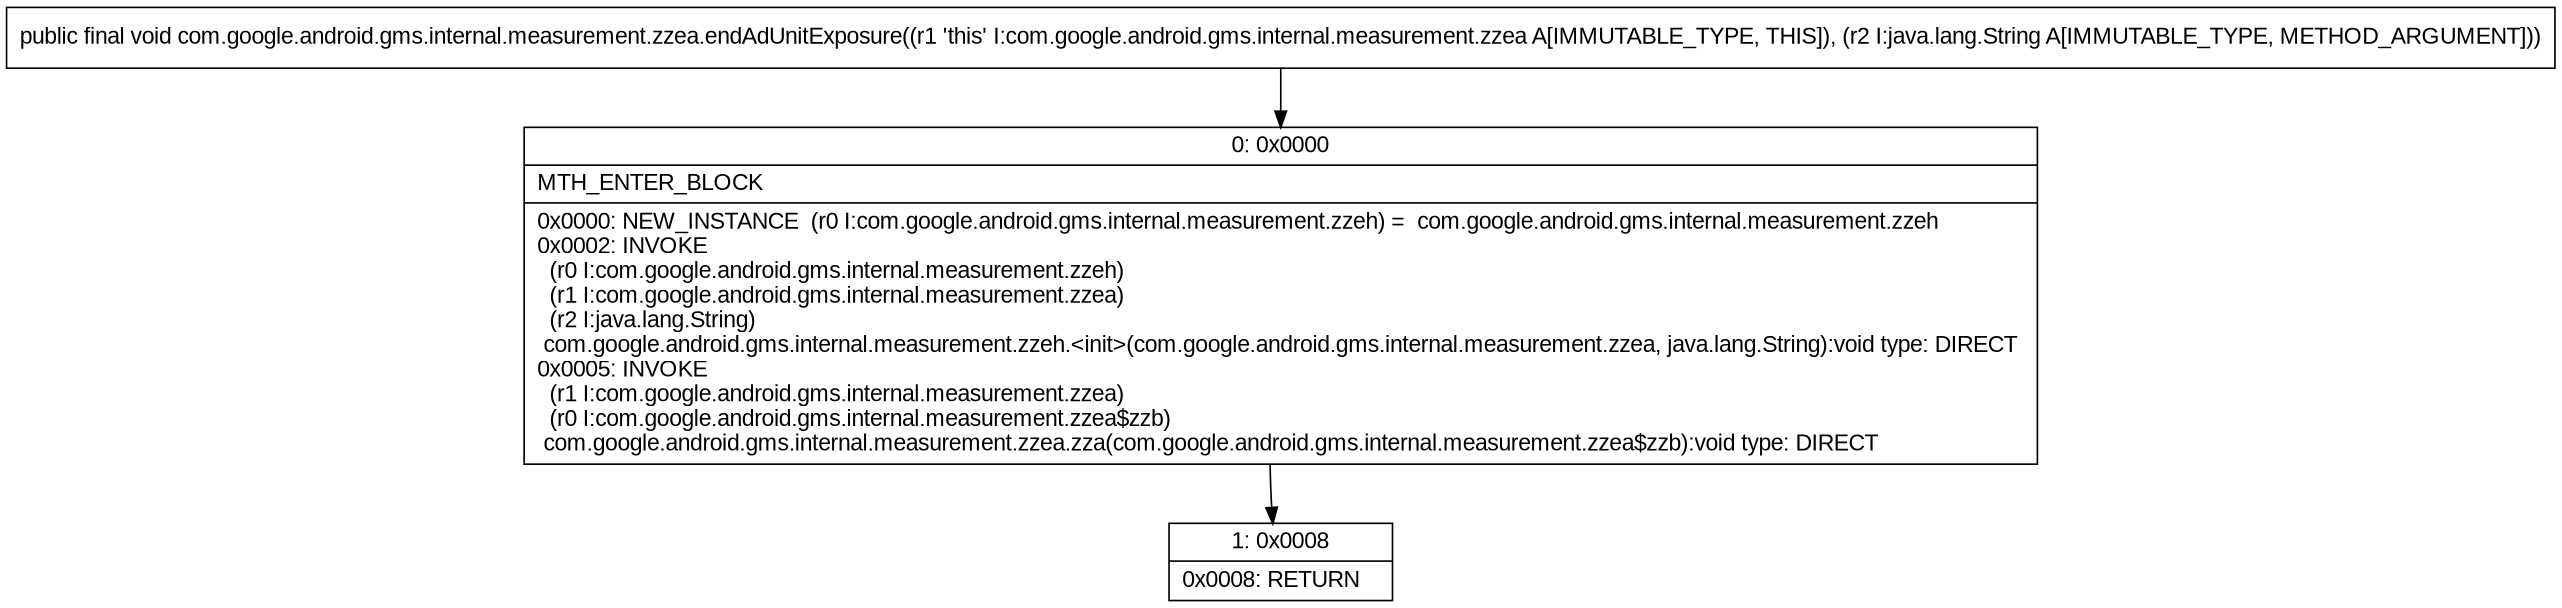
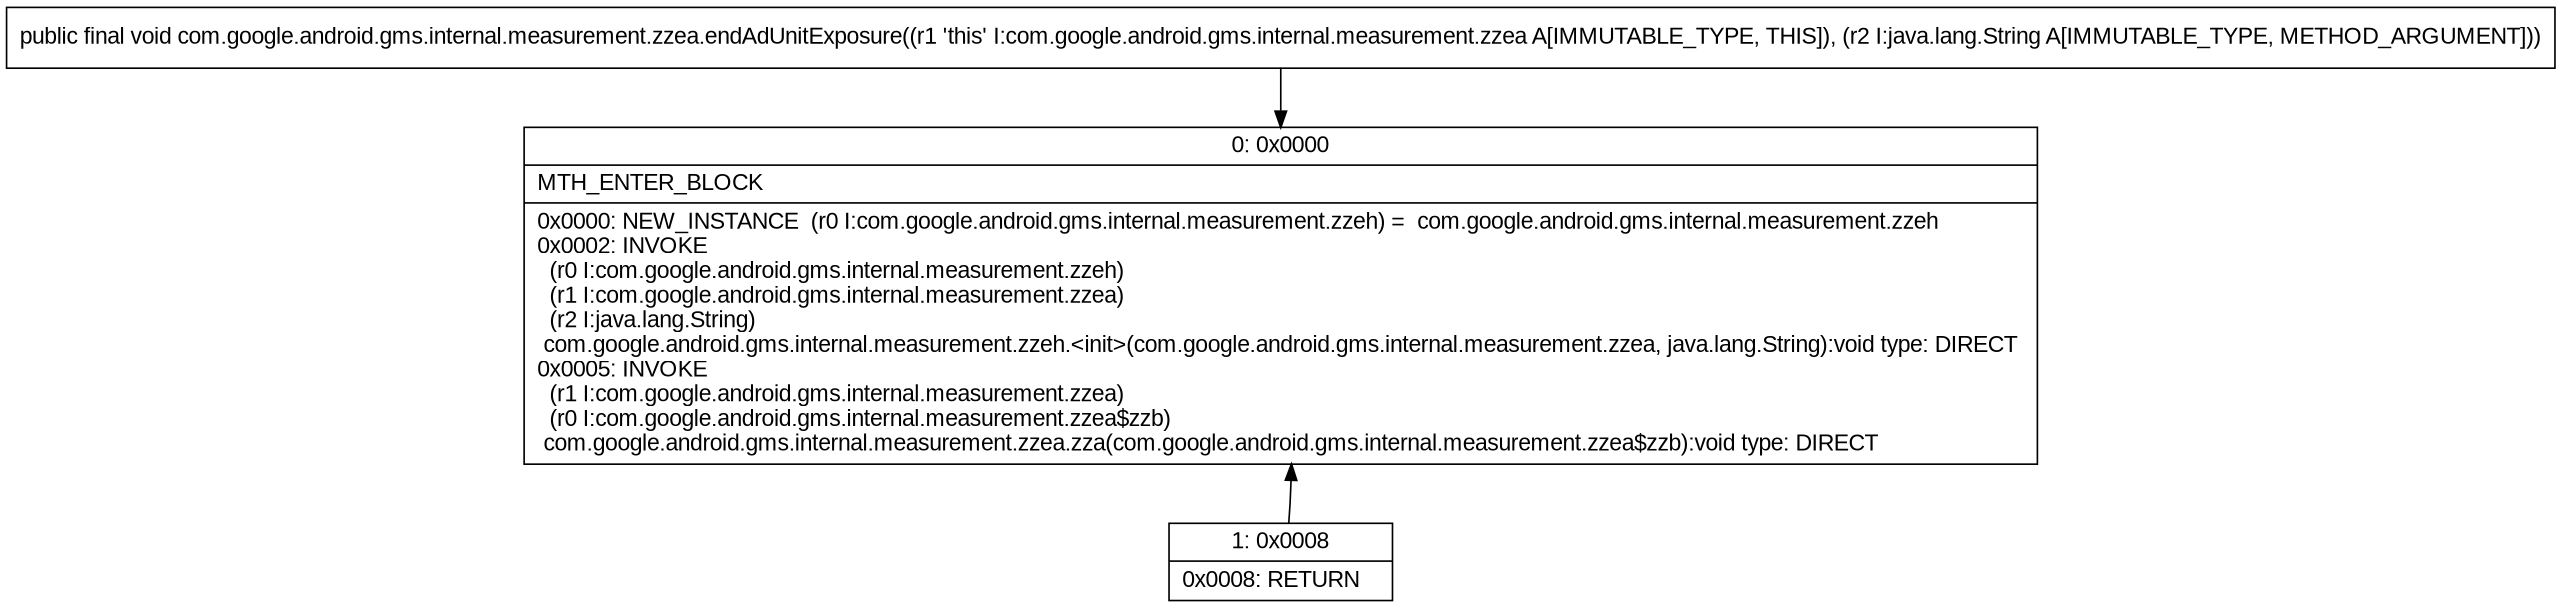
edge "0: 0x0000" -> "1: 0x0008": reversed
